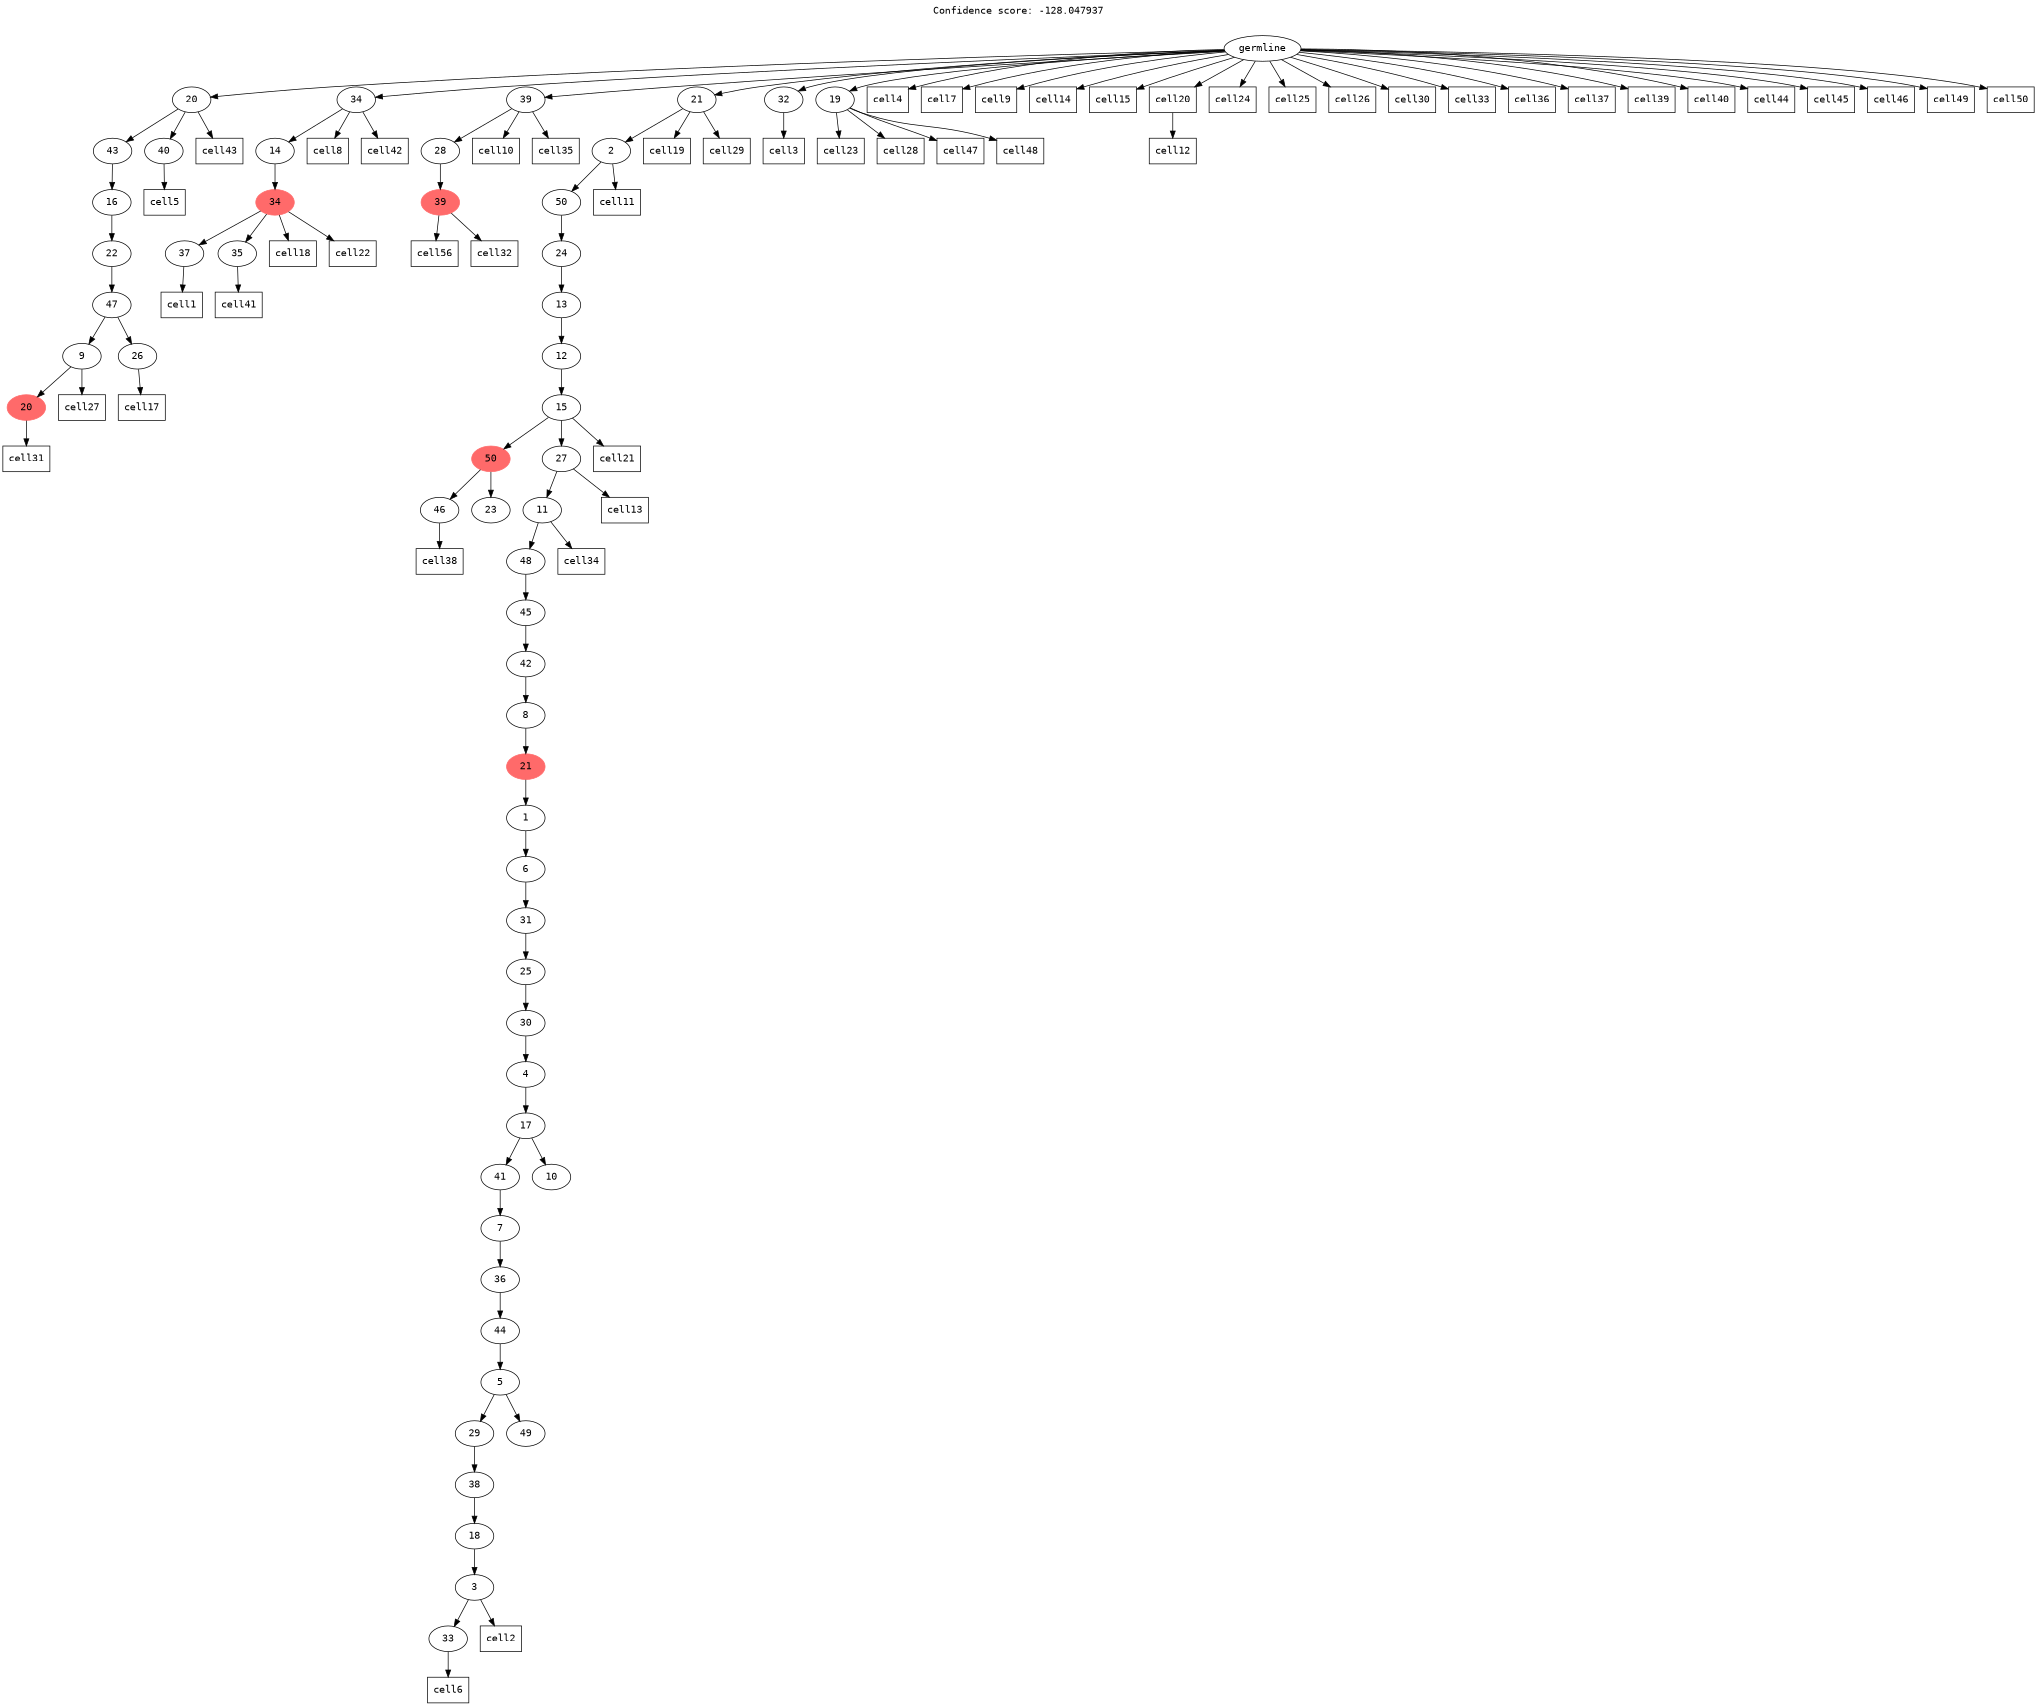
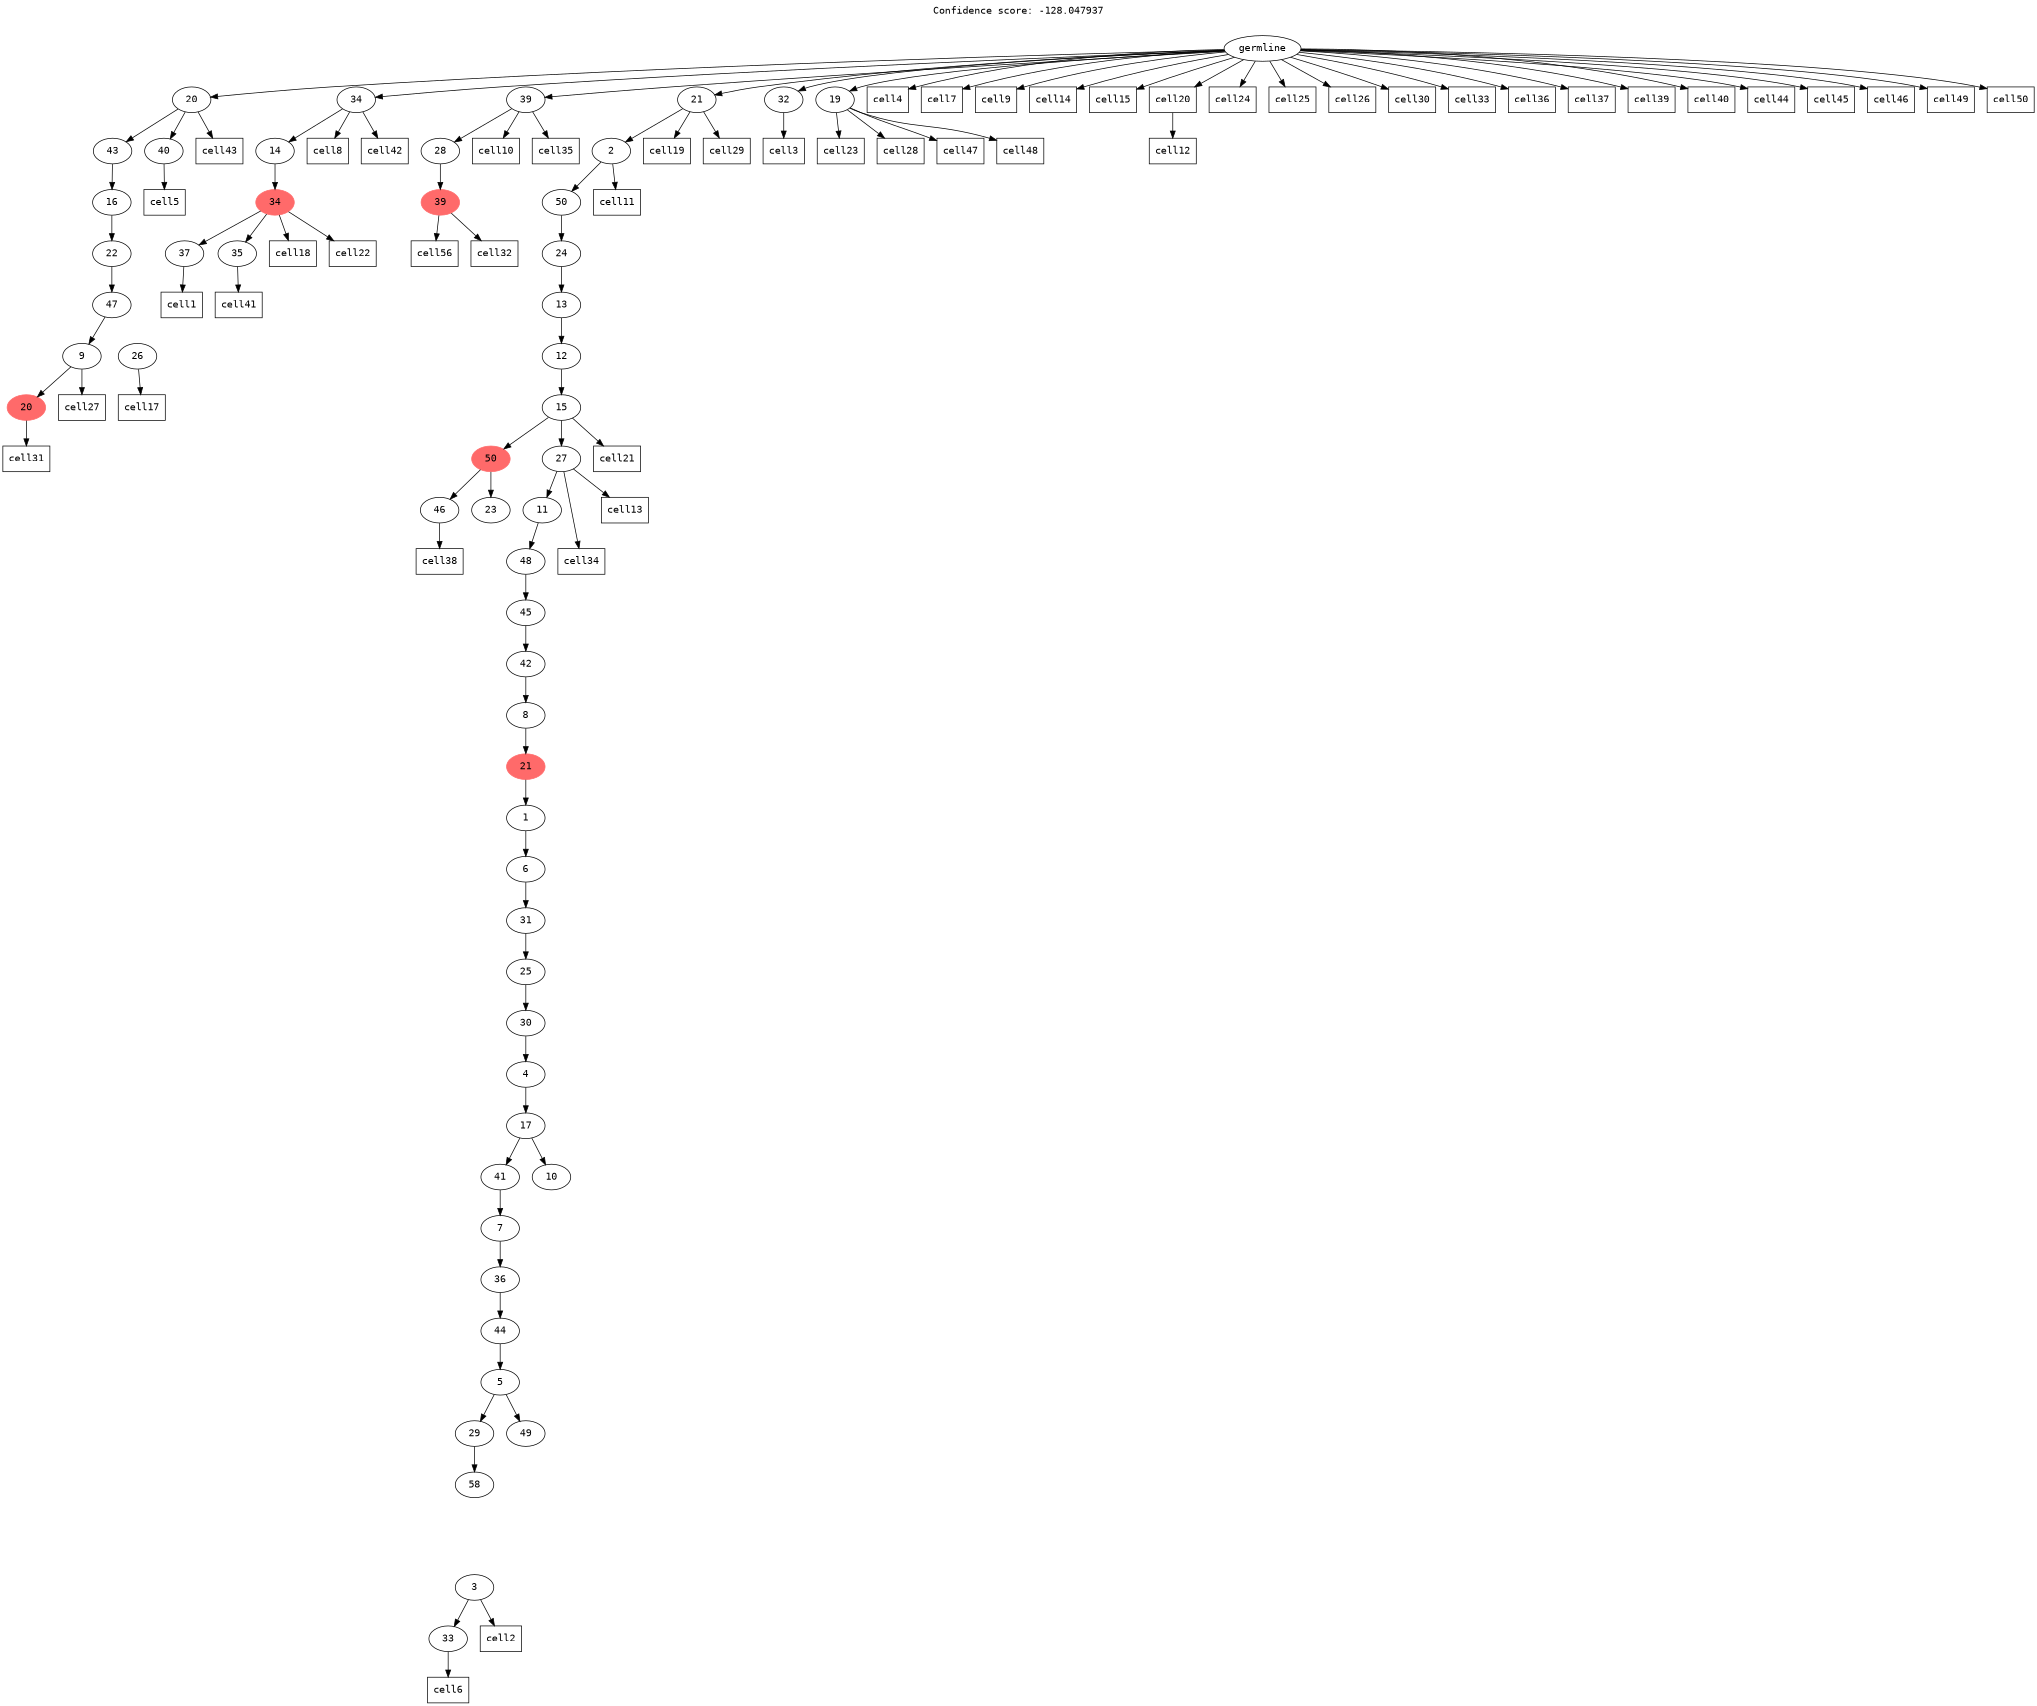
edge "47" -> "26": removed
edge "11" -> "cell34": now "27" -> "cell34"
node "38": label "38" -> "58"
node "18": removed
